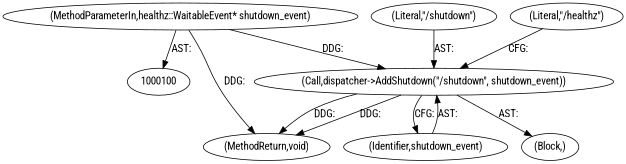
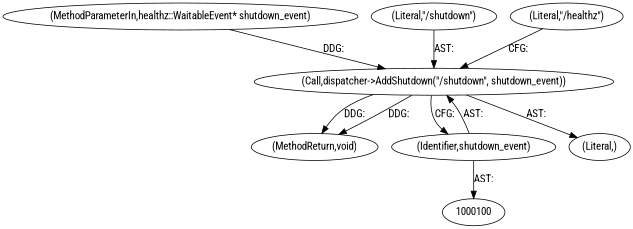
edge "(MethodParameterIn,healthz::WaitableEvent* shutdown_event)" -> "1000100": now "(Identifier,shutdown_event)" -> "1000100"
edge "(MethodParameterIn,healthz::WaitableEvent* shutdown_event)" -> "(MethodReturn,void)": removed, label "DDG:"
node "(Block,)": label "(Block,)" -> "(Literal,)"
